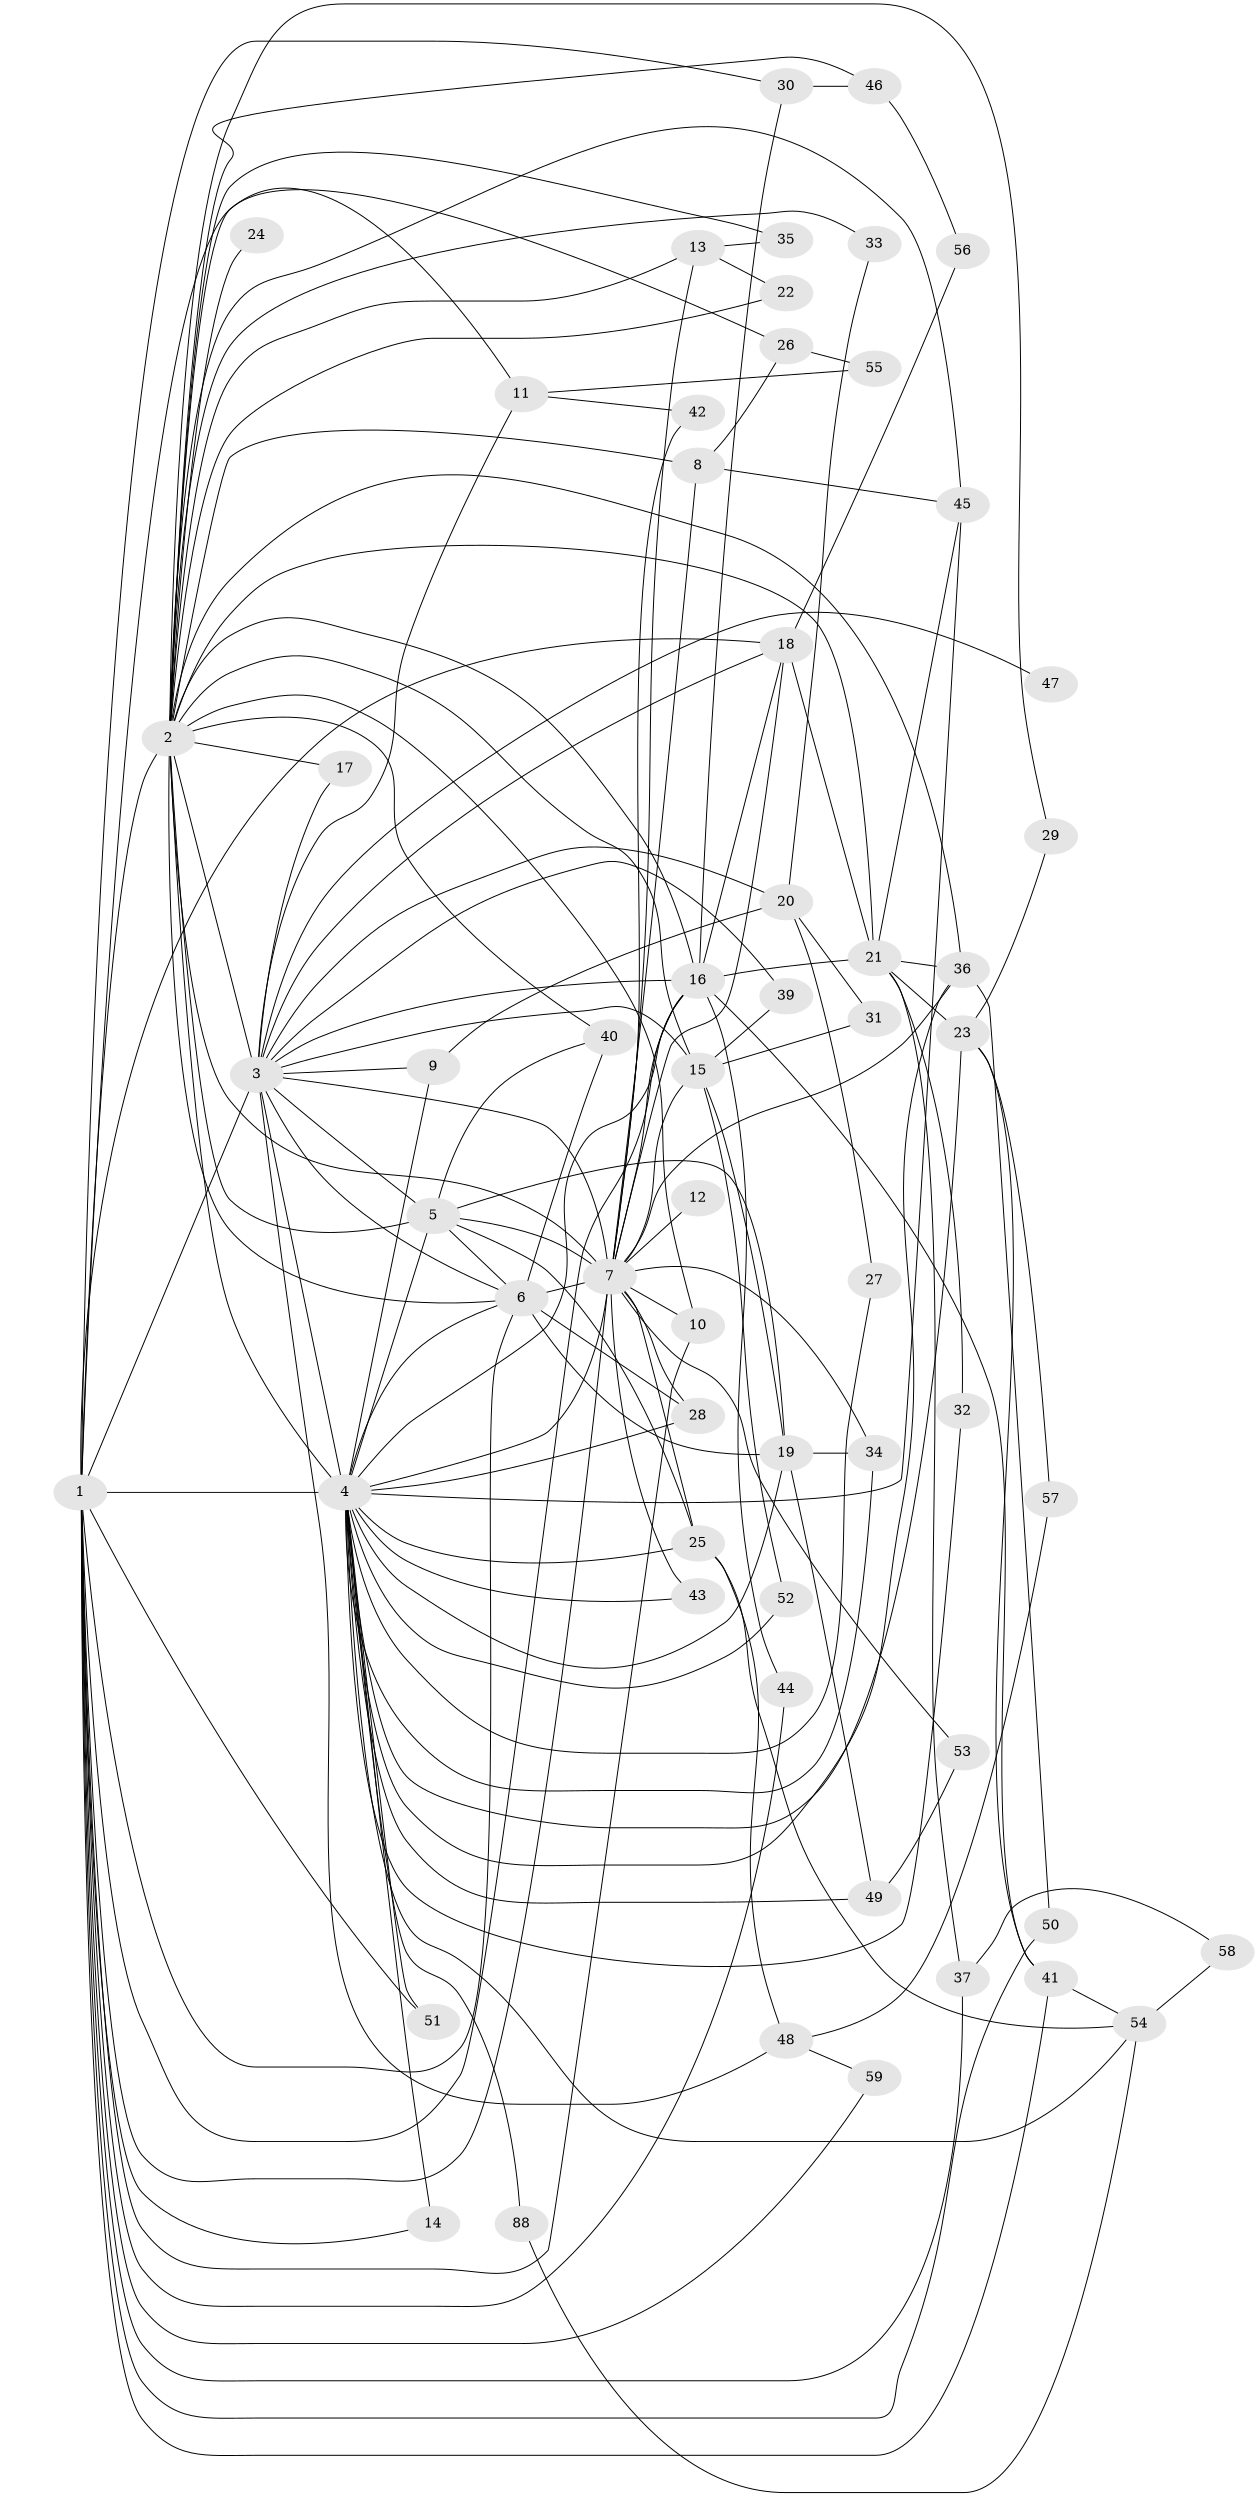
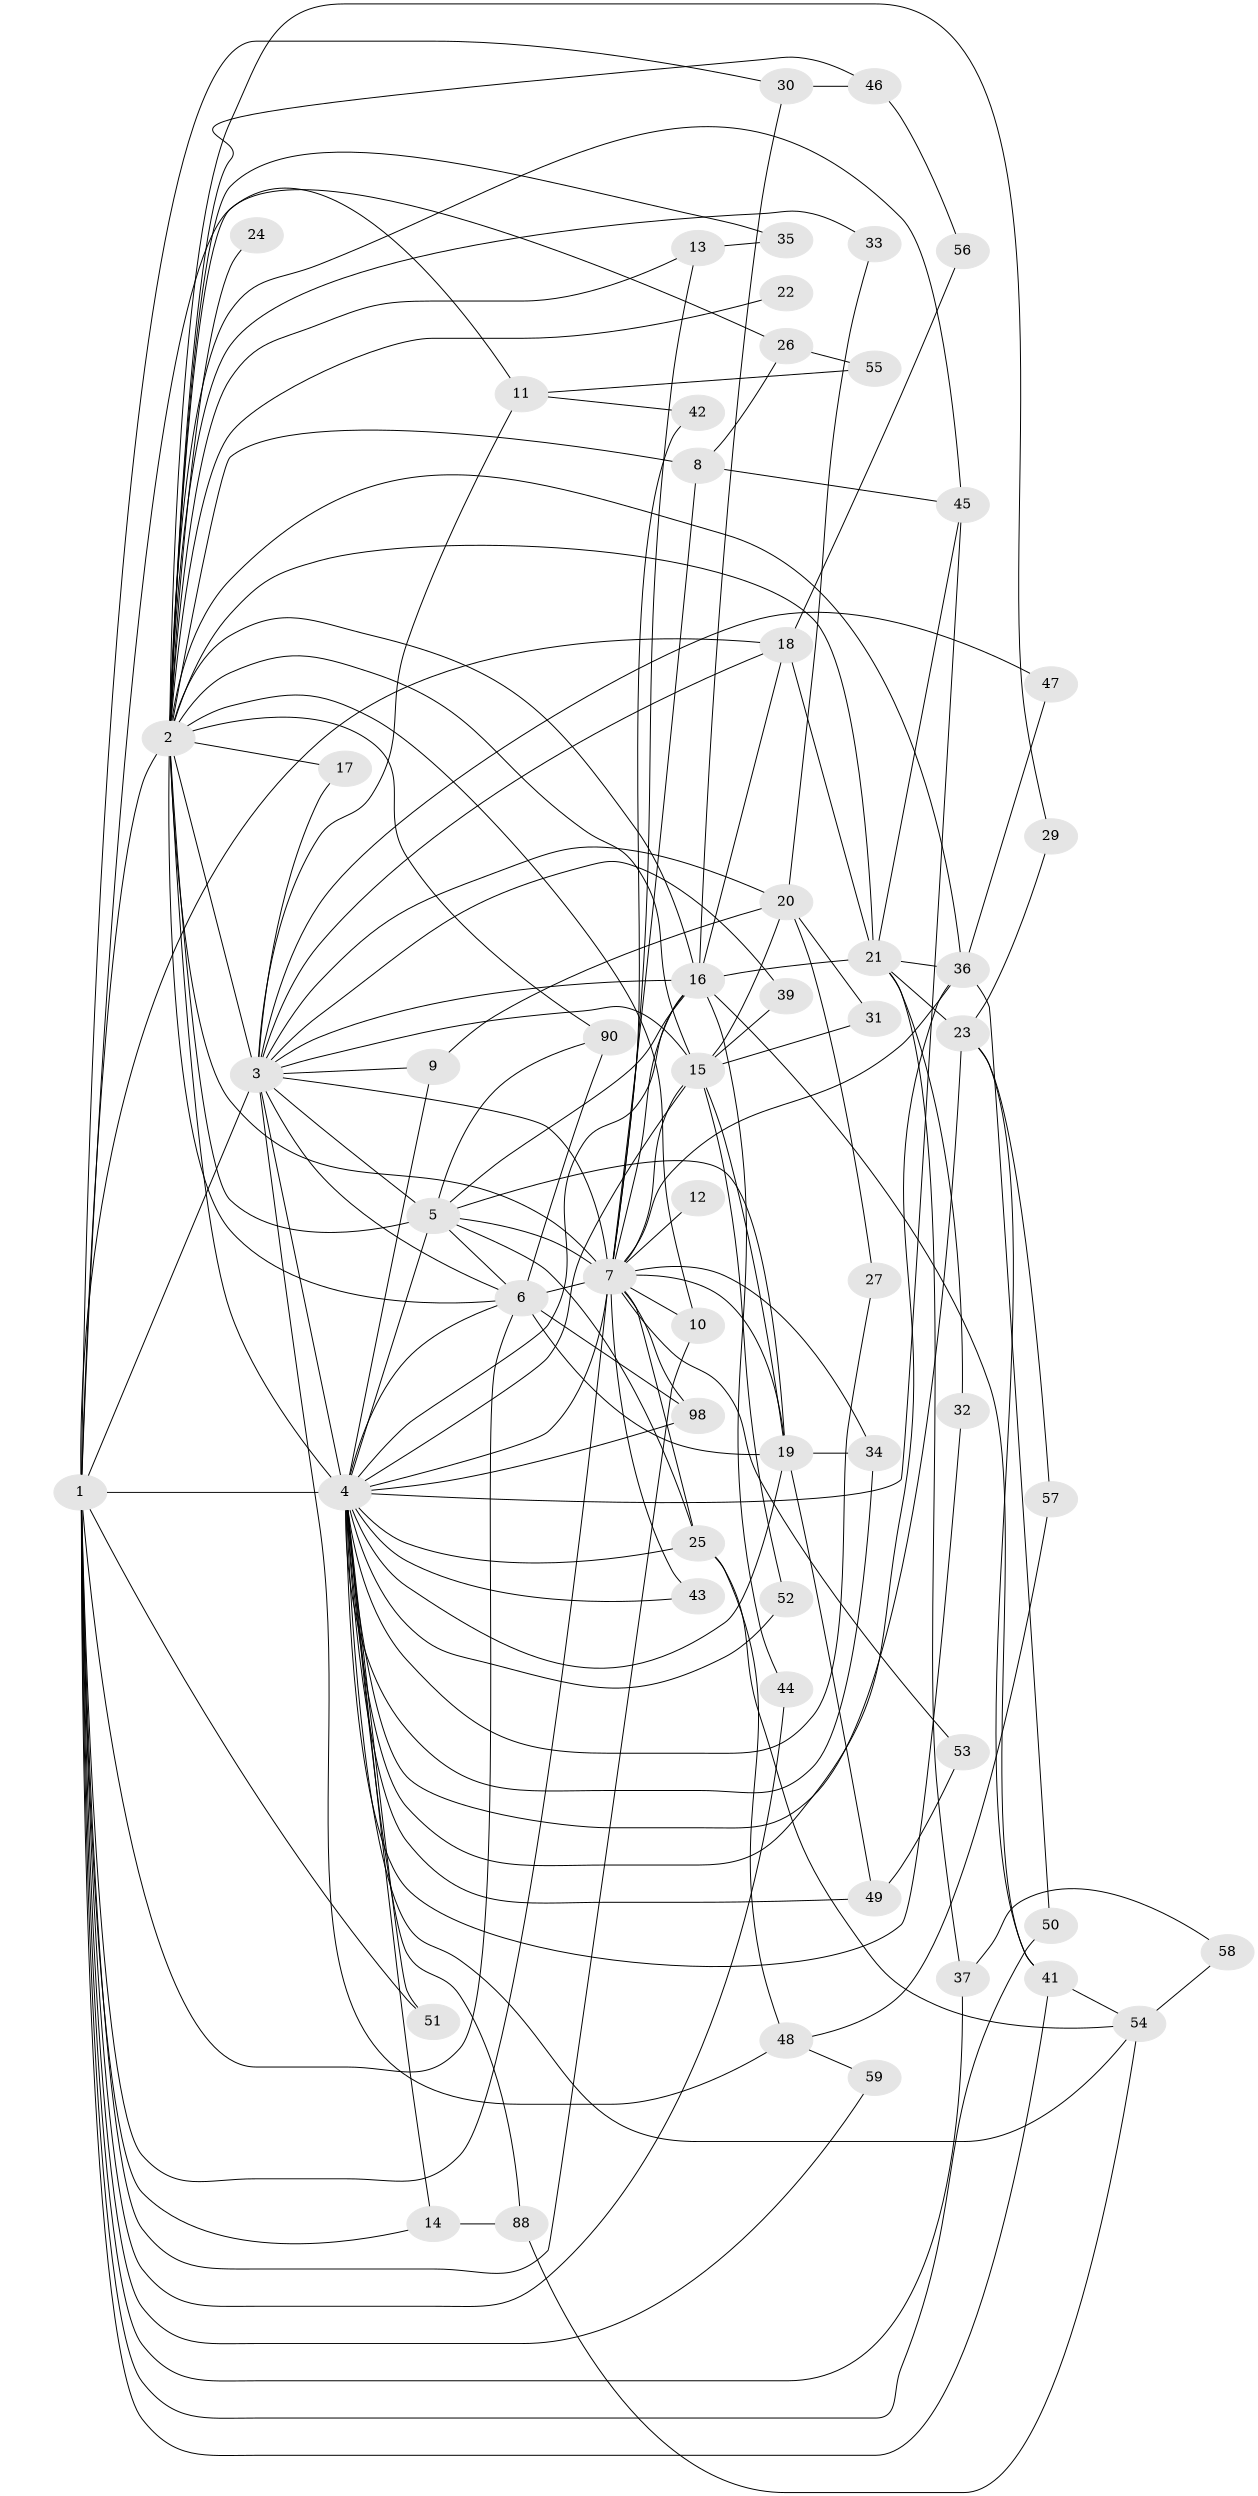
edge "13" -- "22": removed
edge "47" -- "36": added
edge "20" -- "15": added
edge "18" -- "7": now "19" -- "7"
node "40": label "40" -> "90"
edge "15" -- "4": added
node "28": label "28" -> "98"
edge "16" -- "1": now "16" -- "5"
edge "14" -- "88": added
